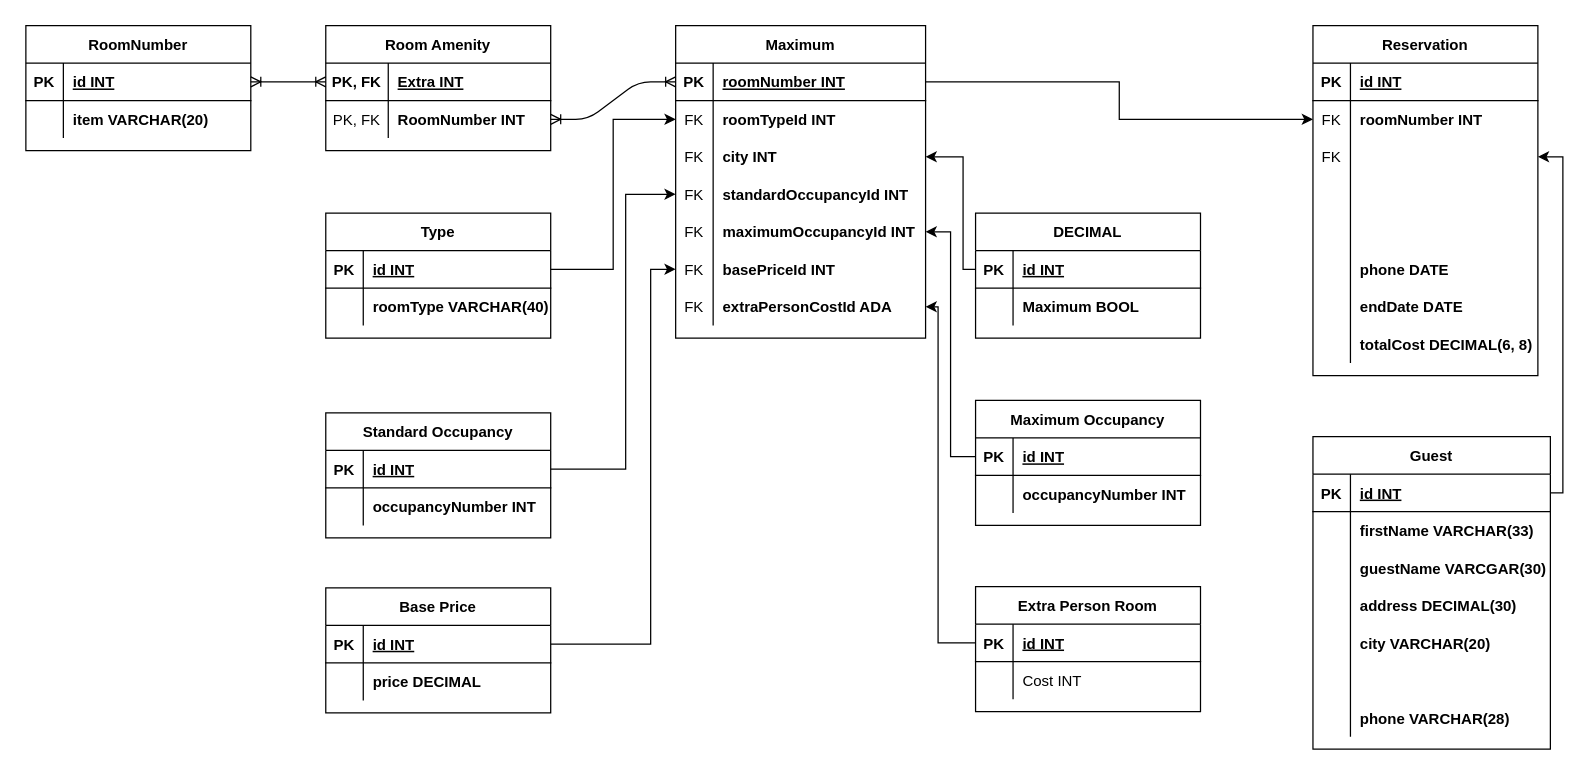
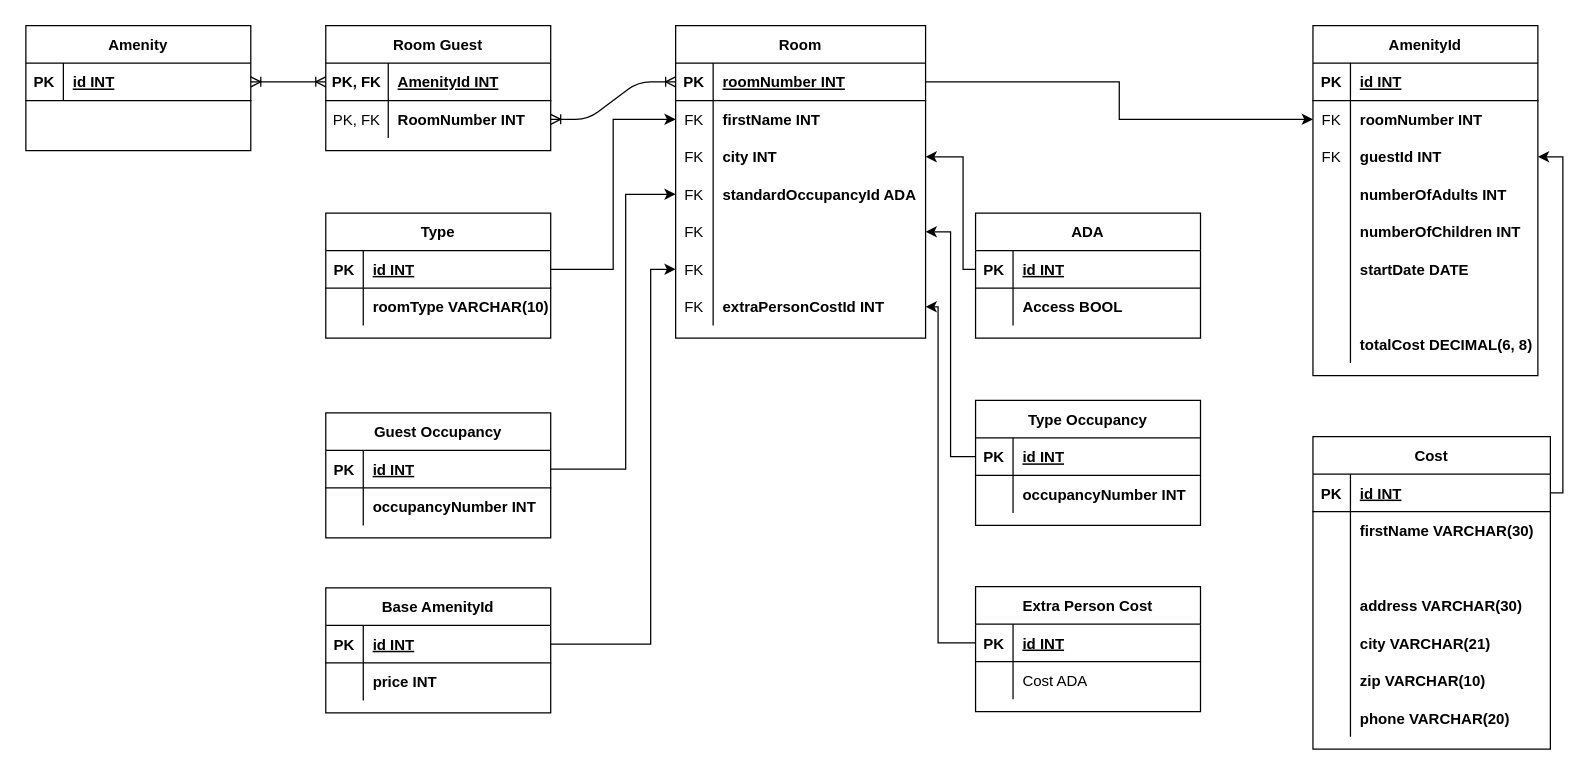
node "RoomNumber": label "RoomNumber" -> "Amenity"
node "Room Amenity": label "Room Amenity" -> "Room Guest"
node "Maximum": label "Maximum" -> "Room"
node "Reservation": label "Reservation" -> "AmenityId"
node "Extra INT": label "Extra INT" -> "AmenityId INT"
node "item VARCHAR(20)": removed
node "roomTypeId INT": label "roomTypeId INT" -> "firstName INT"
node "guestId INT": added
node "numberOfAdults INT": added
node "standardOccupancyId INT": label "standardOccupancyId INT" -> "standardOccupancyId ADA"
node "maximumOccupancyId INT": removed
node "numberOfChildren INT": added
node "DECIMAL": label "DECIMAL" -> "ADA"
node "basePriceId INT": removed
node "phone DATE": label "phone DATE" -> "startDate DATE"
node "endDate DATE": removed
node "roomType VARCHAR(40)": label "roomType VARCHAR(40)" -> "roomType VARCHAR(10)"
node "extraPersonCostId ADA": label "extraPersonCostId ADA" -> "extraPersonCostId INT"
node "Maximum BOOL": label "Maximum BOOL" -> "Access BOOL"
node "Maximum Occupancy": label "Maximum Occupancy" -> "Type Occupancy"
node "Standard Occupancy": label "Standard Occupancy" -> "Guest Occupancy"
node "Guest": label "Guest" -> "Cost"
node "firstName VARCHAR(33)": label "firstName VARCHAR(33)" -> "firstName VARCHAR(30)"
node "guestName VARCGAR(30)": removed
node "Extra Person Room": label "Extra Person Room" -> "Extra Person Cost"
node "address DECIMAL(30)": label "address DECIMAL(30)" -> "address VARCHAR(30)"
node "Base Price": label "Base Price" -> "Base AmenityId"
node "city VARCHAR(20)": label "city VARCHAR(20)" -> "city VARCHAR(21)"
node "Cost INT": label "Cost INT" -> "Cost ADA"
node "zip VARCHAR(10)": added
node "price DECIMAL": label "price DECIMAL" -> "price INT"
node "phone VARCHAR(28)": label "phone VARCHAR(28)" -> "phone VARCHAR(20)"
